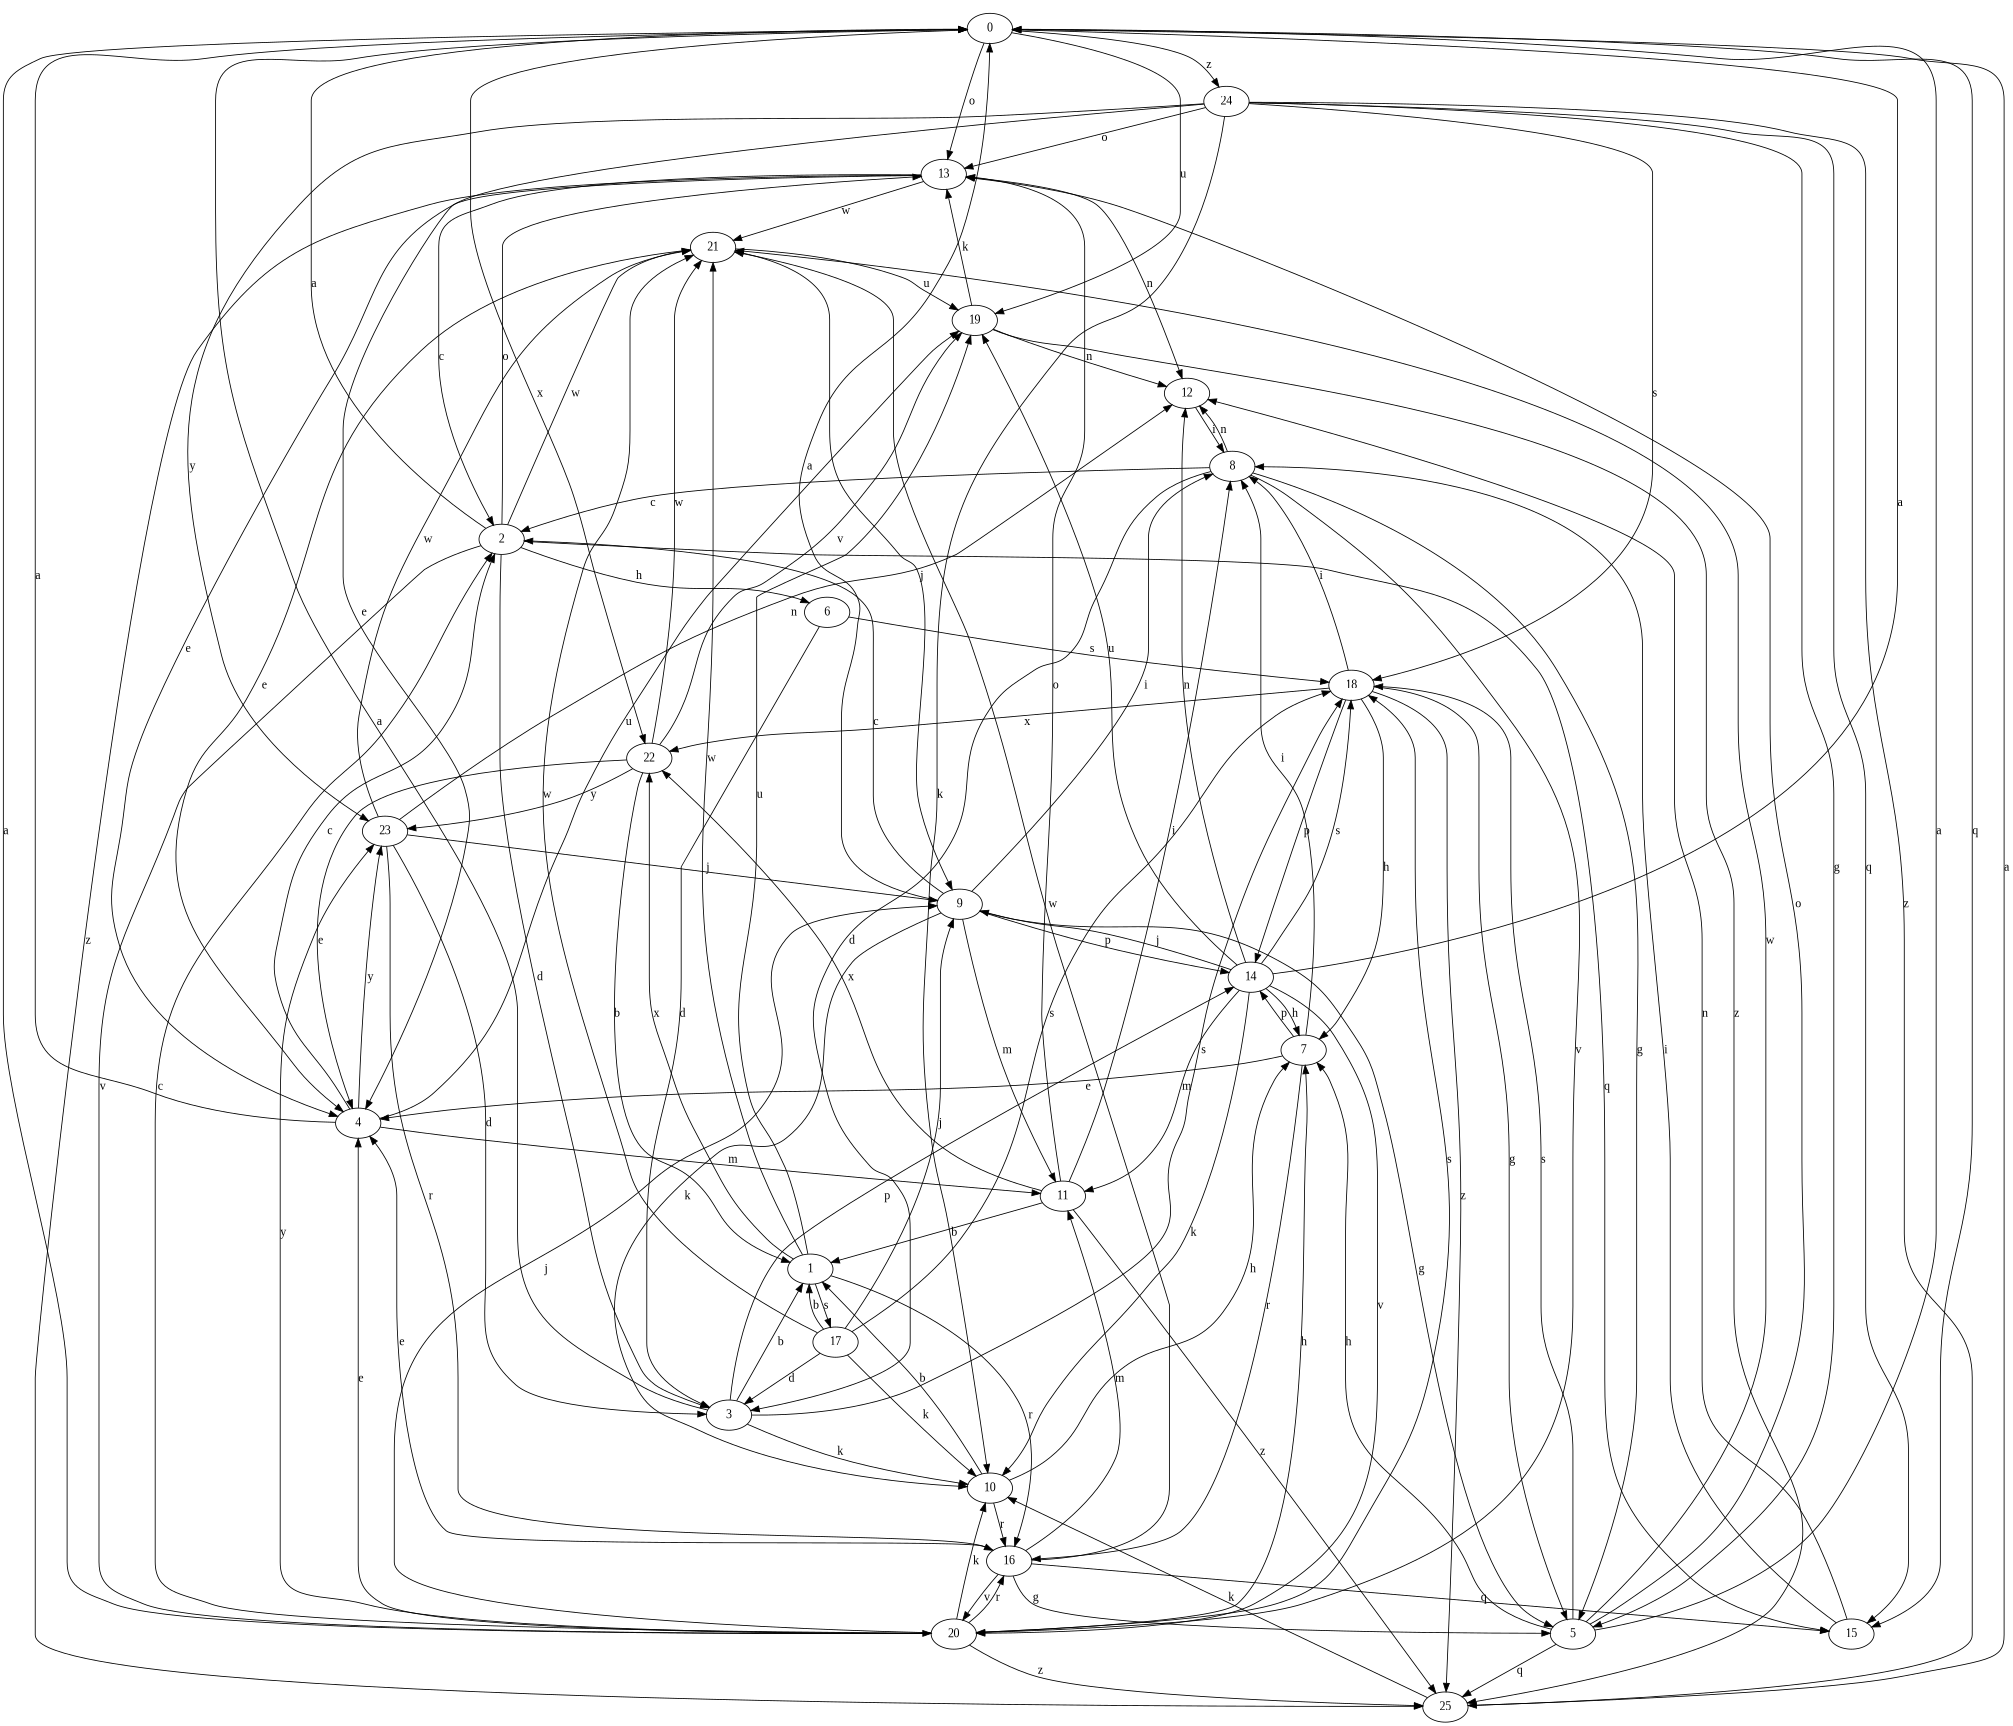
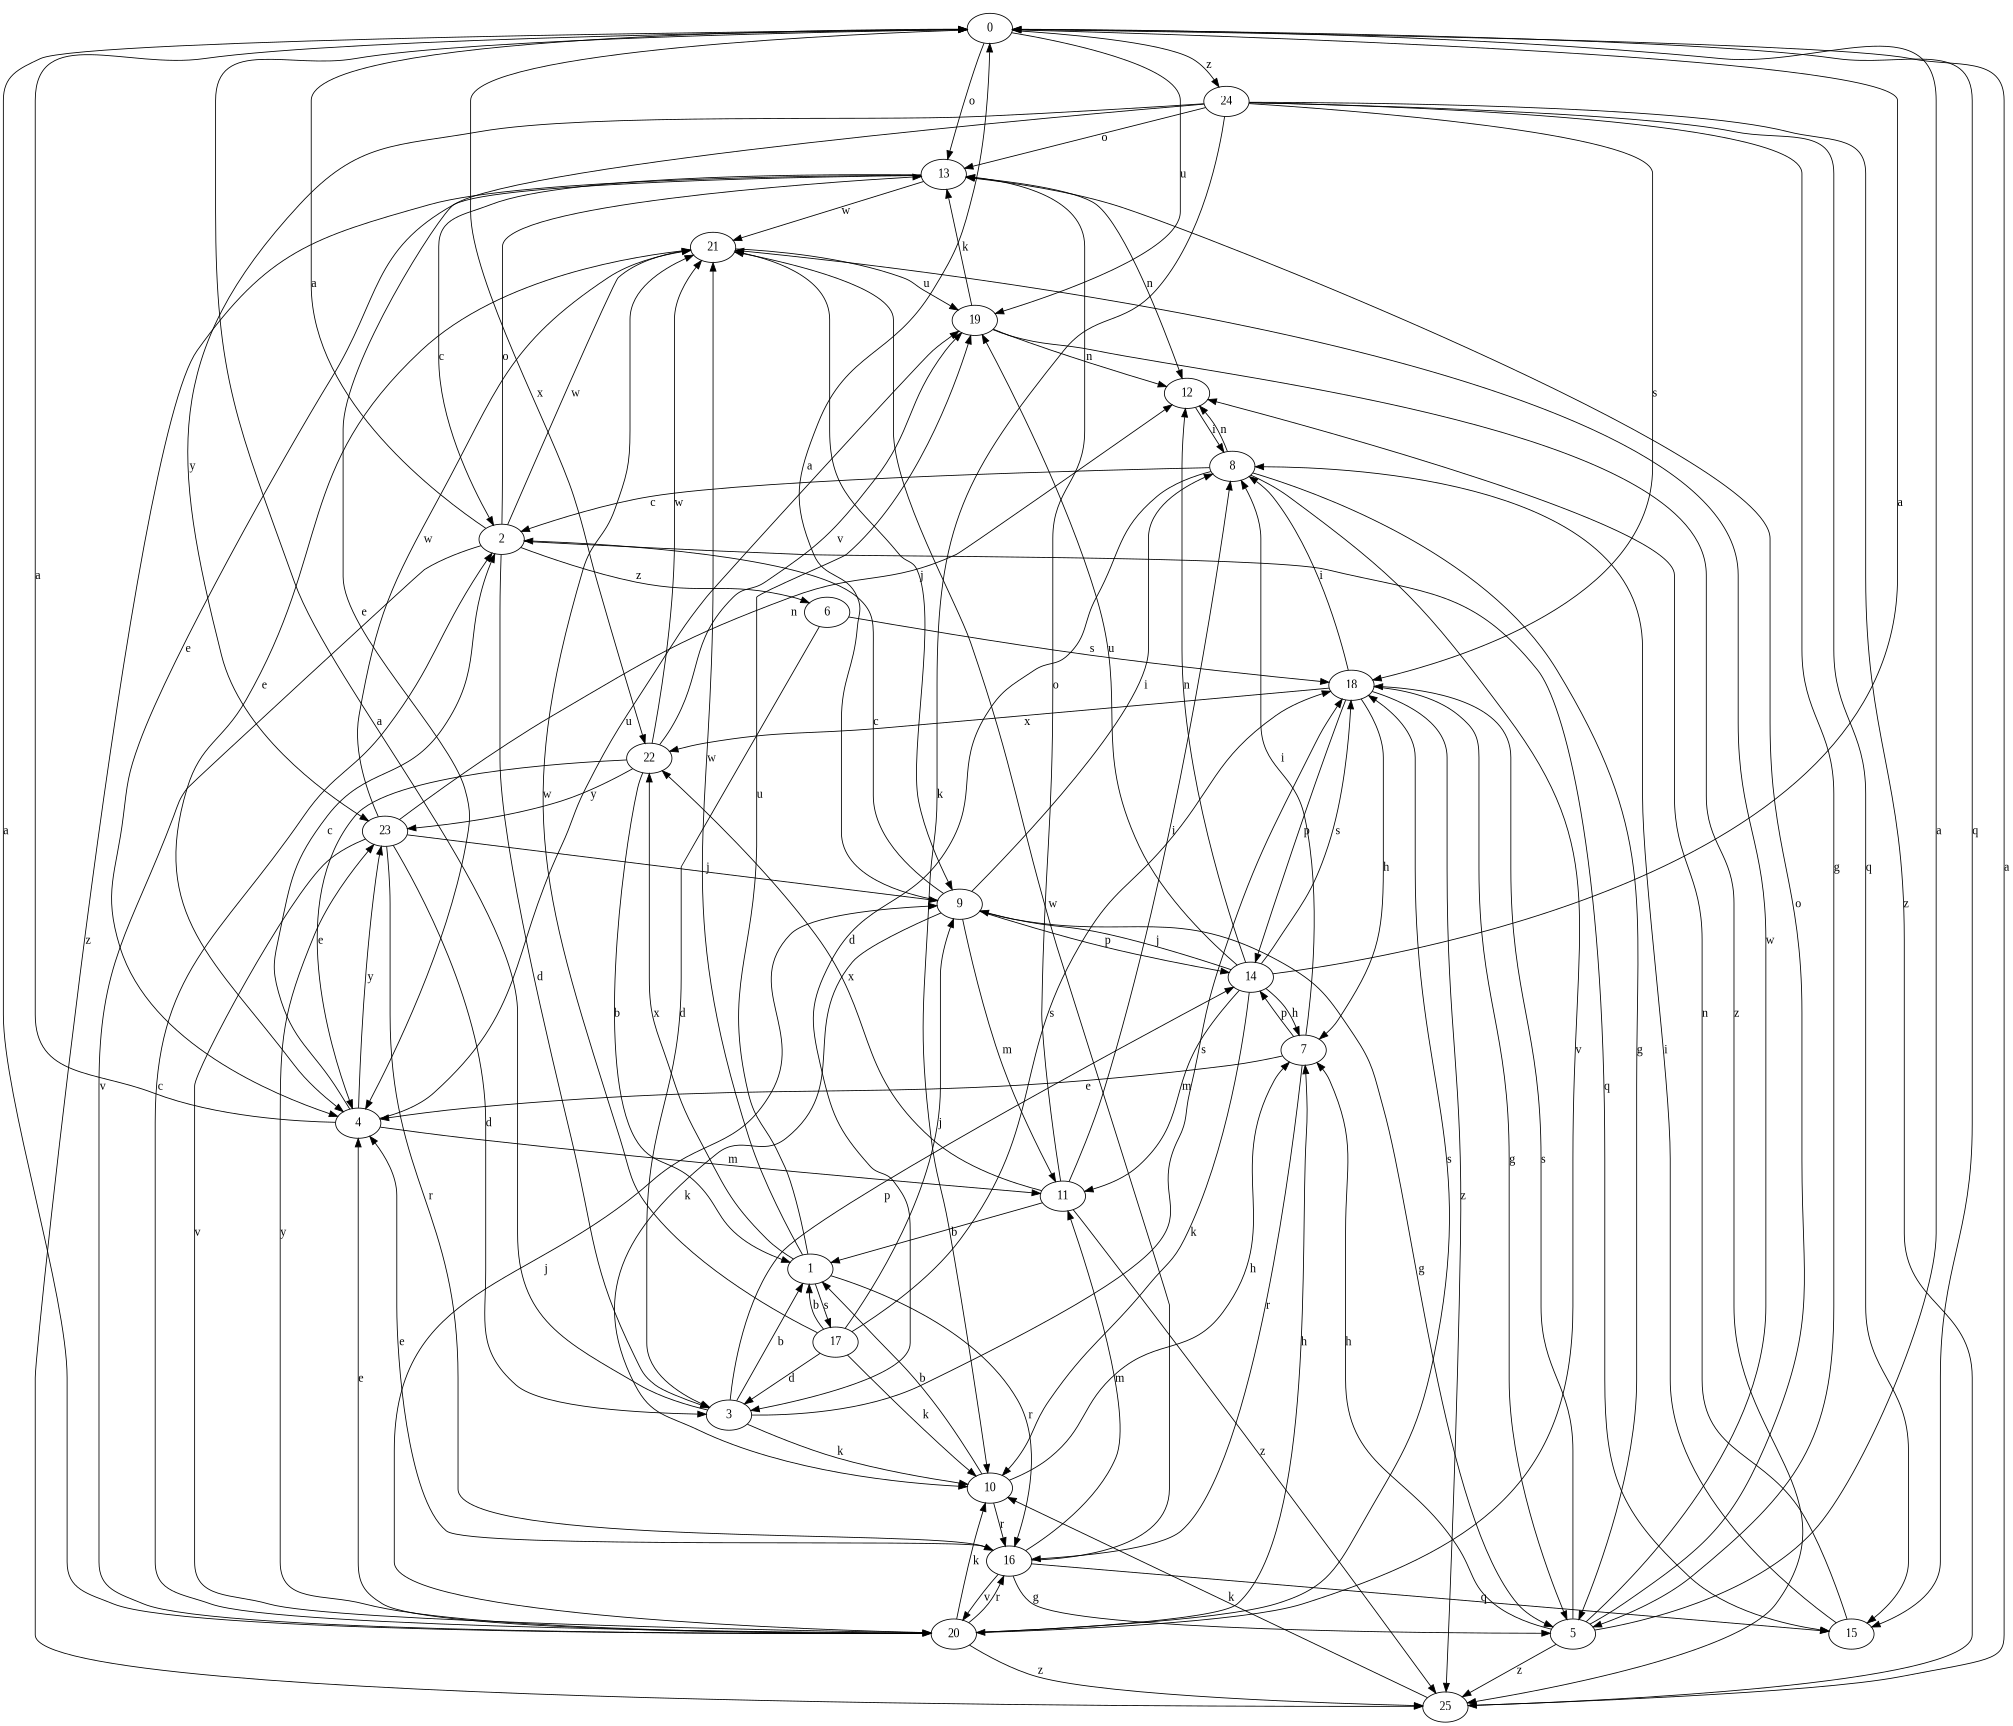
edge "2" -> "6": label "h" -> "z"
edge "14" -> "20": now "23" -> "20"
edge "5" -> "25": label "q" -> "z"
